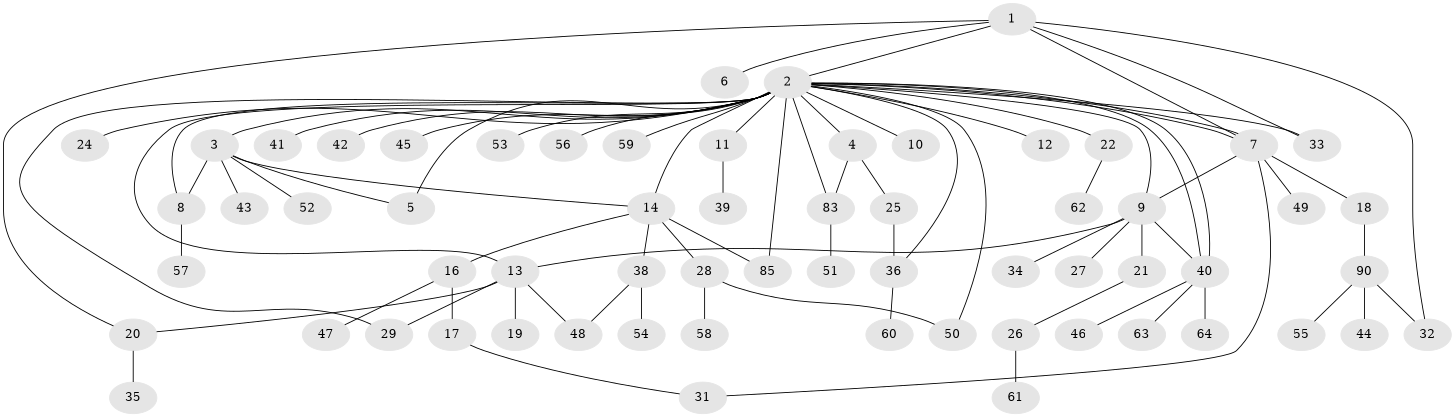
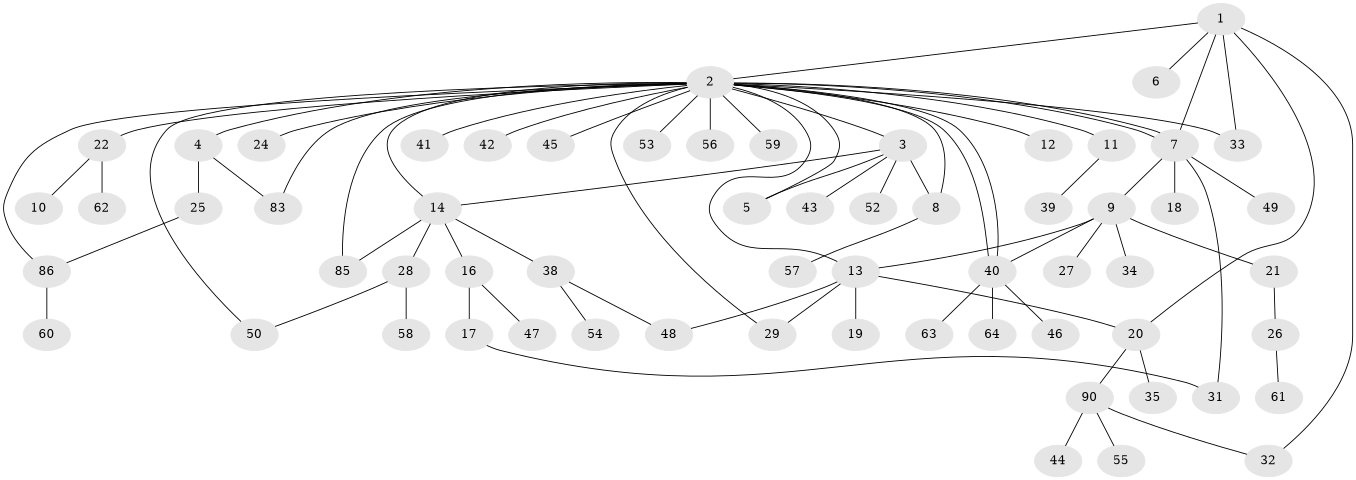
edge "2" -- "9": removed
edge "2" -- "10": now "22" -- "10"
edge "18" -- "90": now "20" -- "90"
node "51": removed
node "36": label "36" -> "86"
